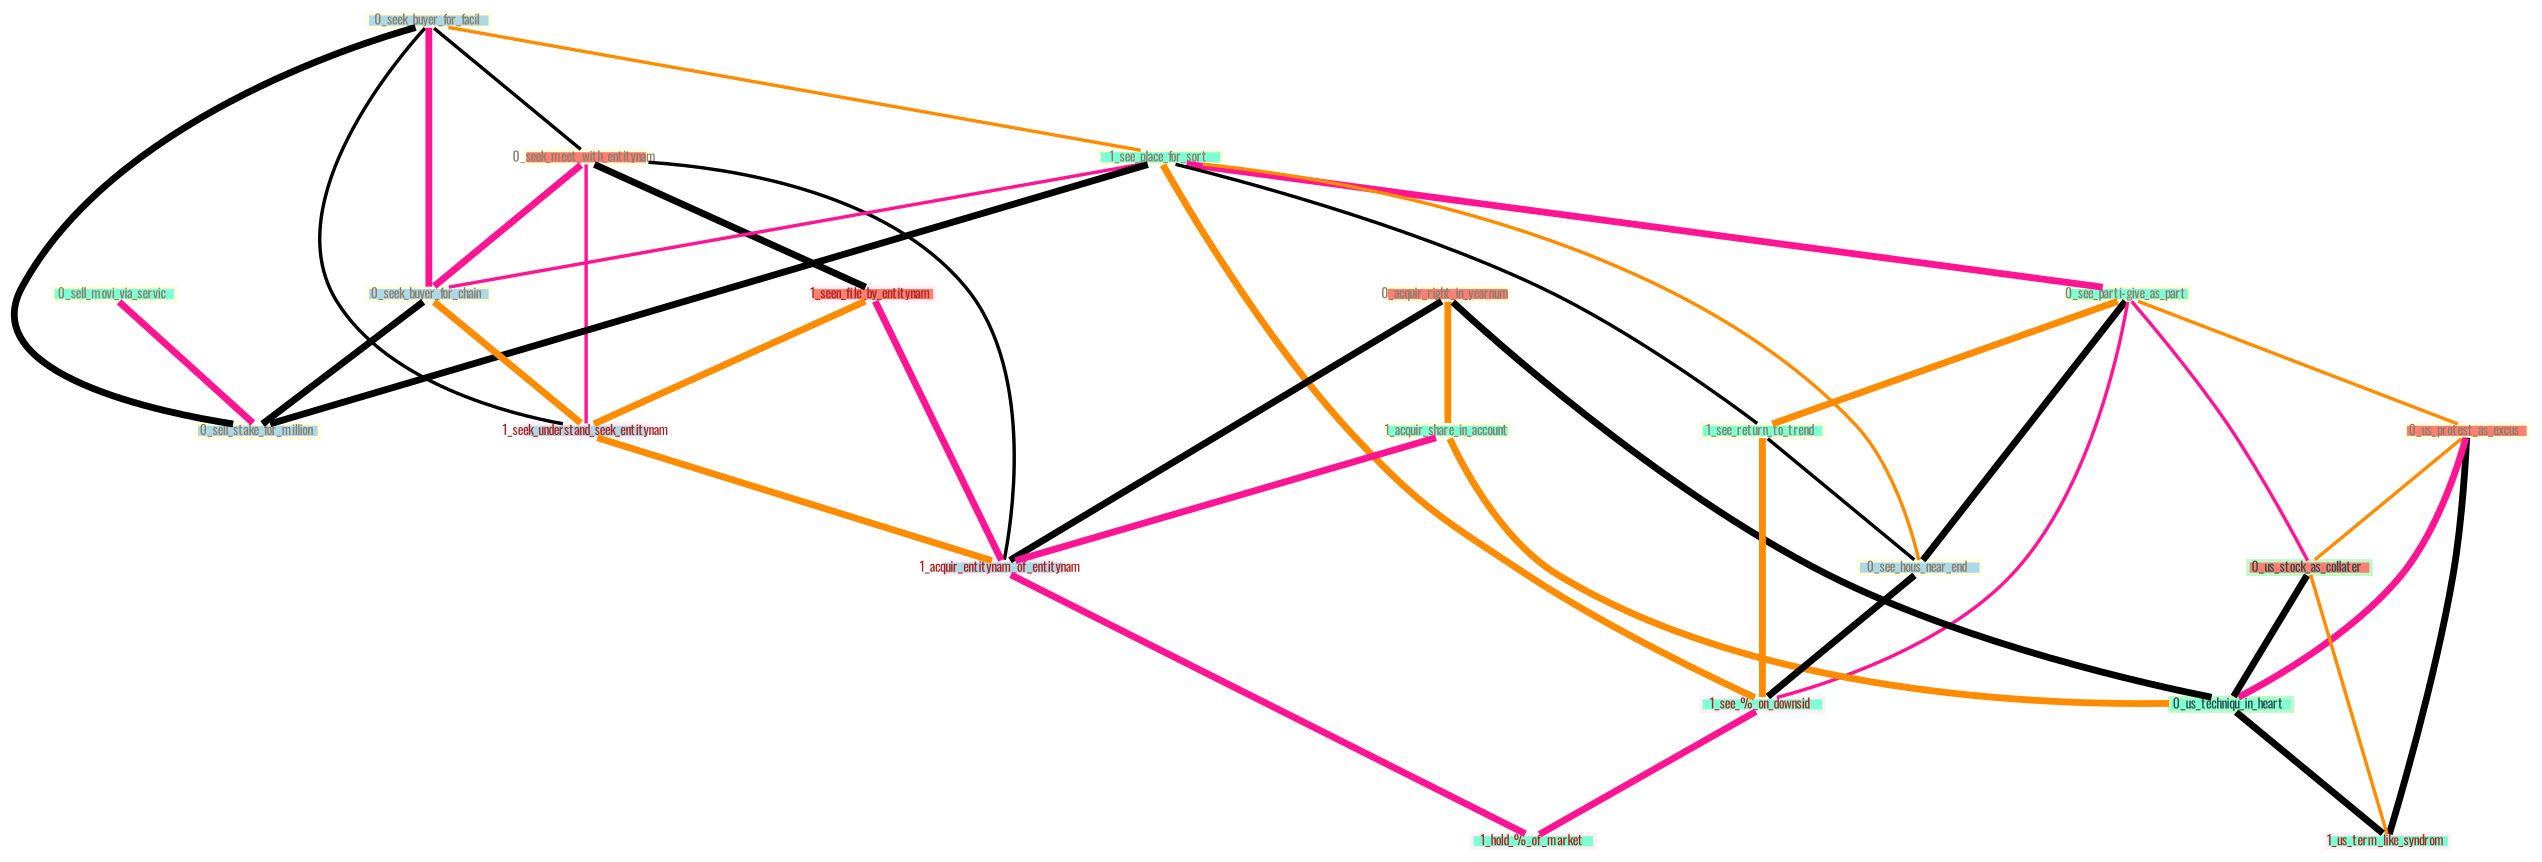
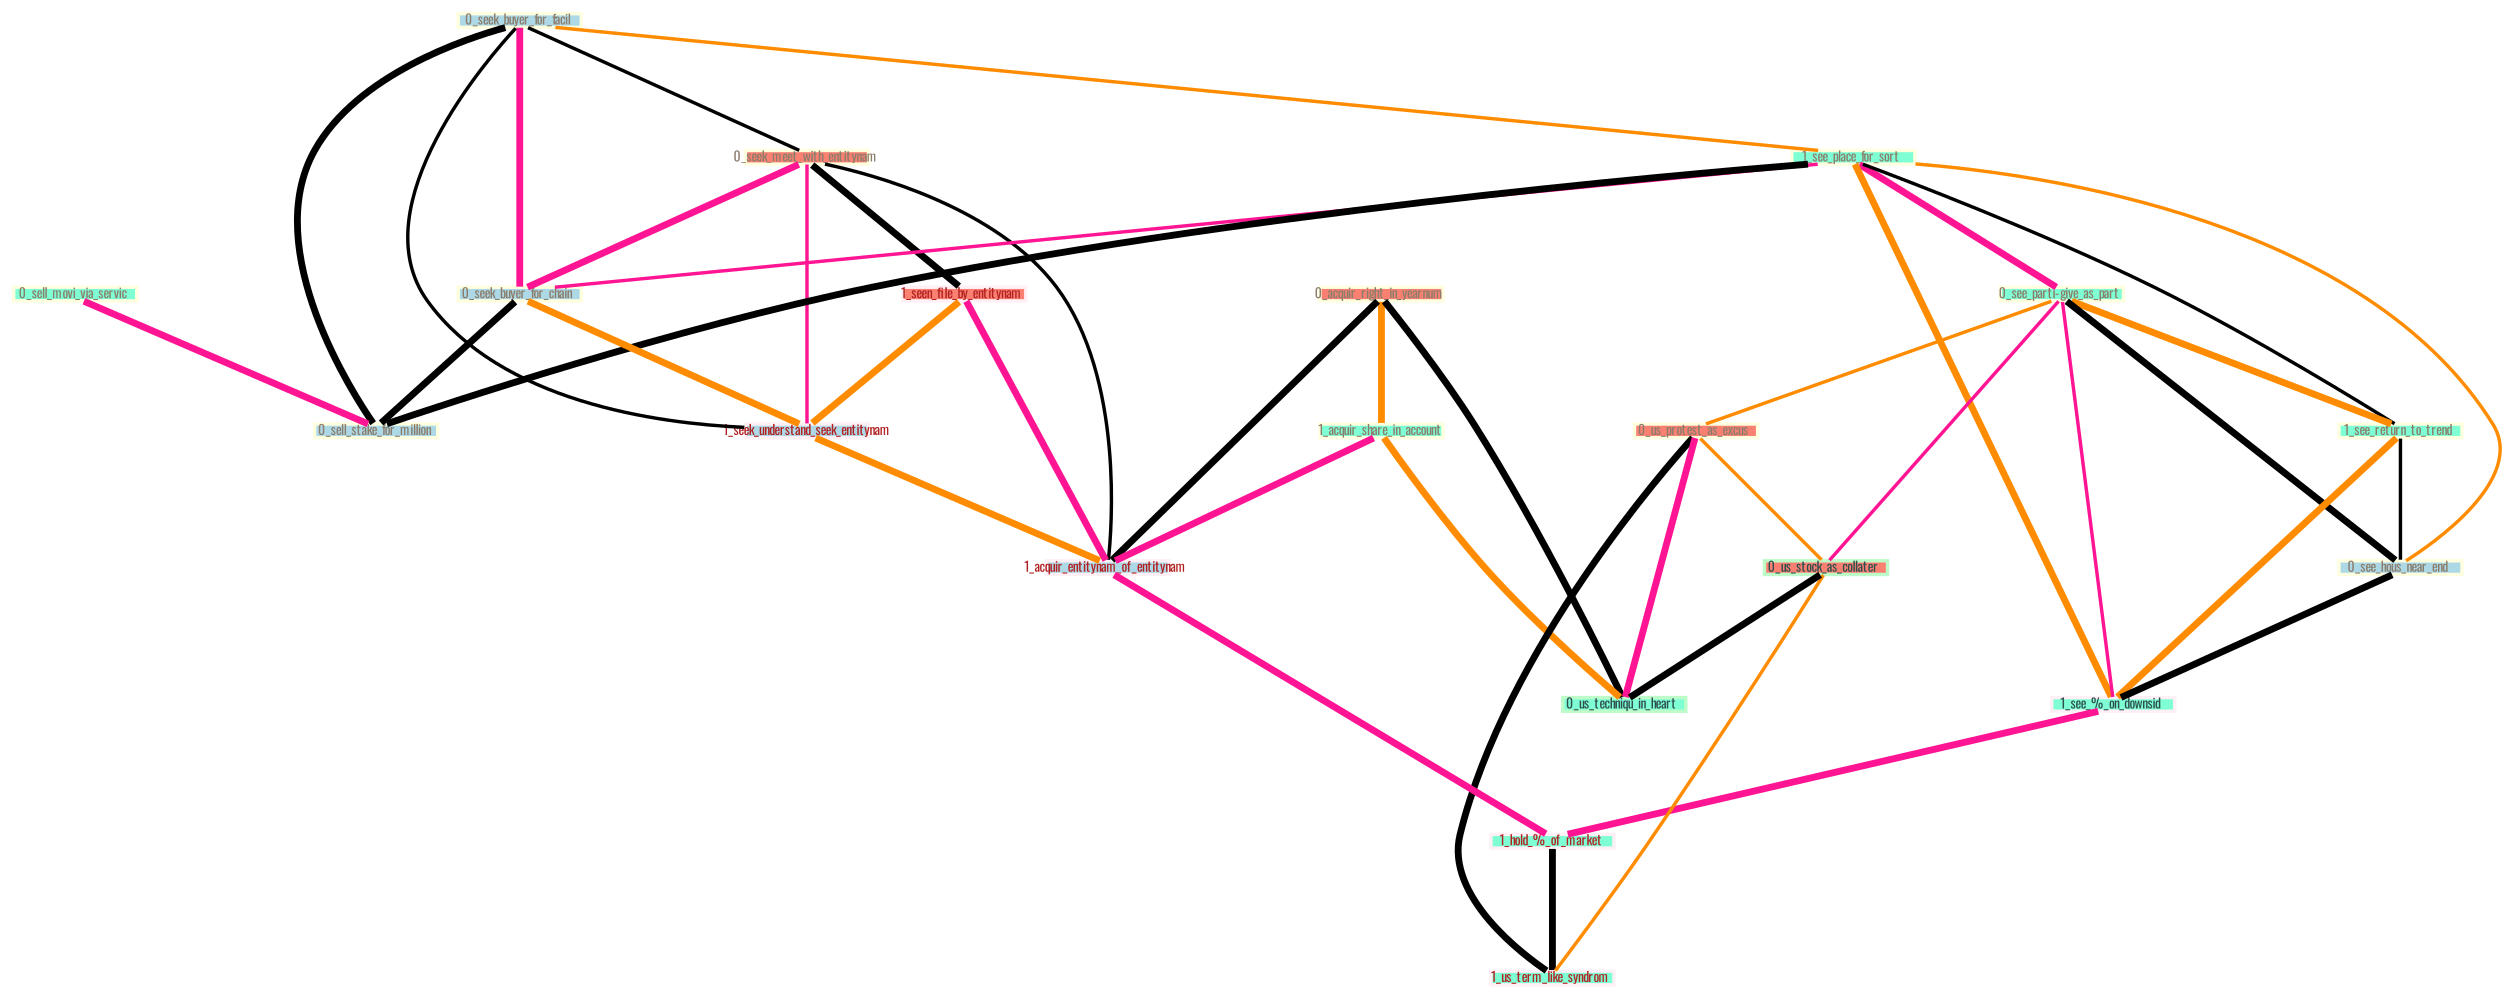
node "1_see_%_on_downsid": fontcolor #b22222 -> #2f4f4f
edge "0_us_techniqu_in_heart" -- "1_us_term_like_syndrom": now "1_hold_%_of_market" -- "1_us_term_like_syndrom"
